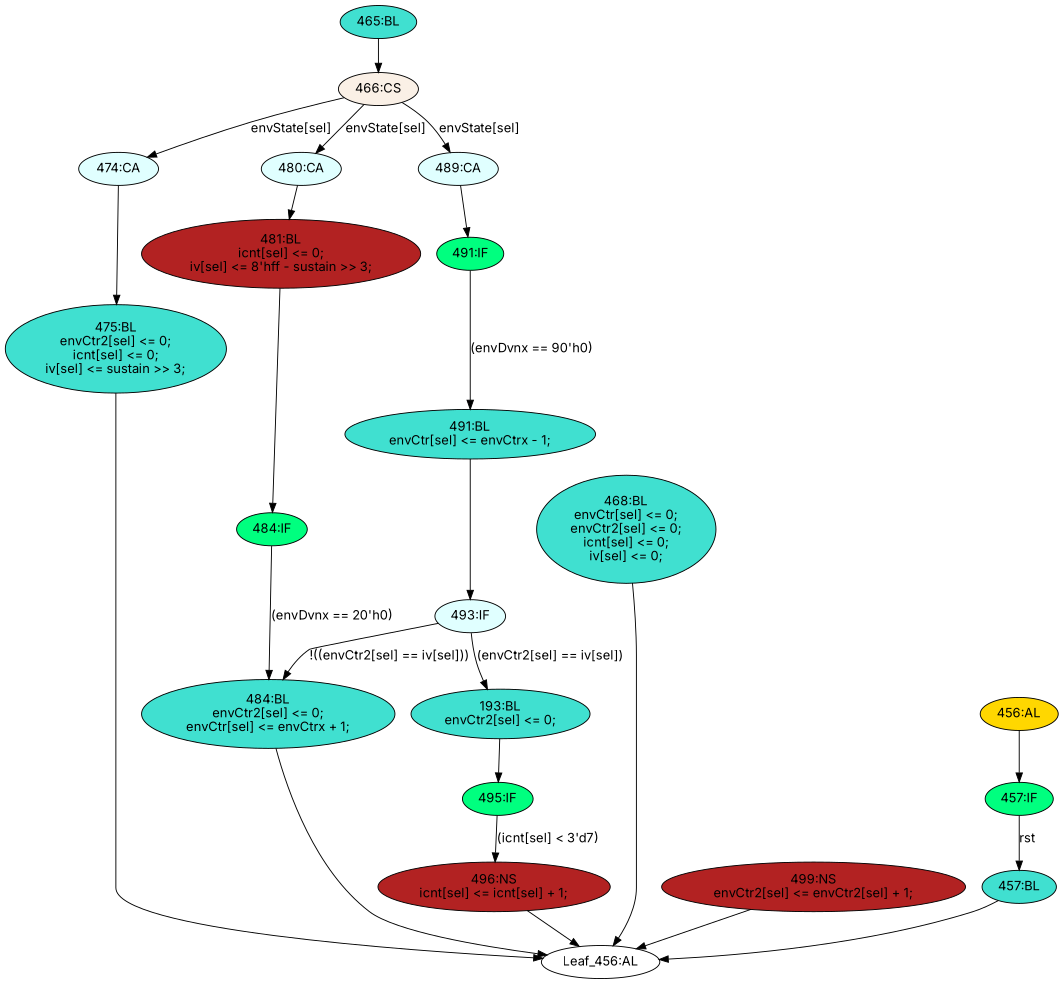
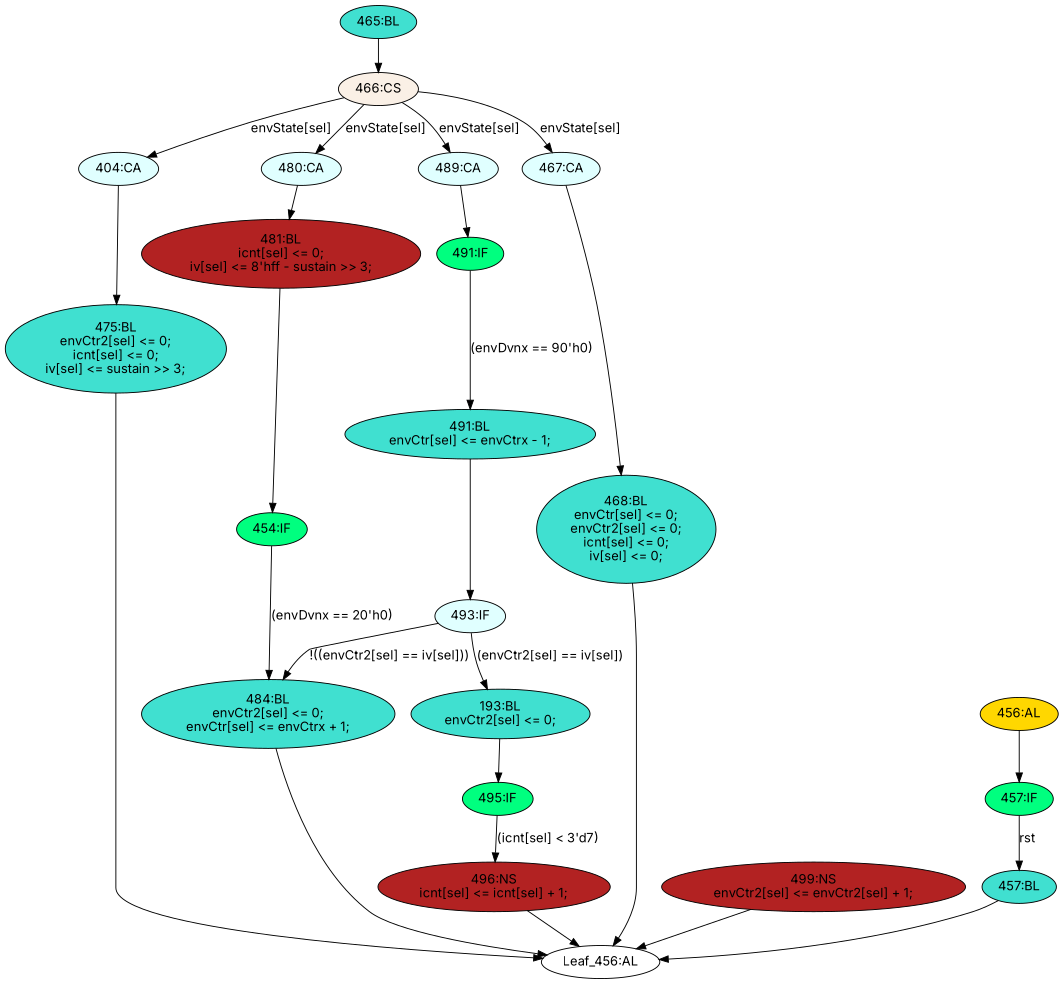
node "474:CA": label "474:CA" -> "404:CA"
node "467:CA": added
node "484:IF": label "484:IF" -> "454:IF"
